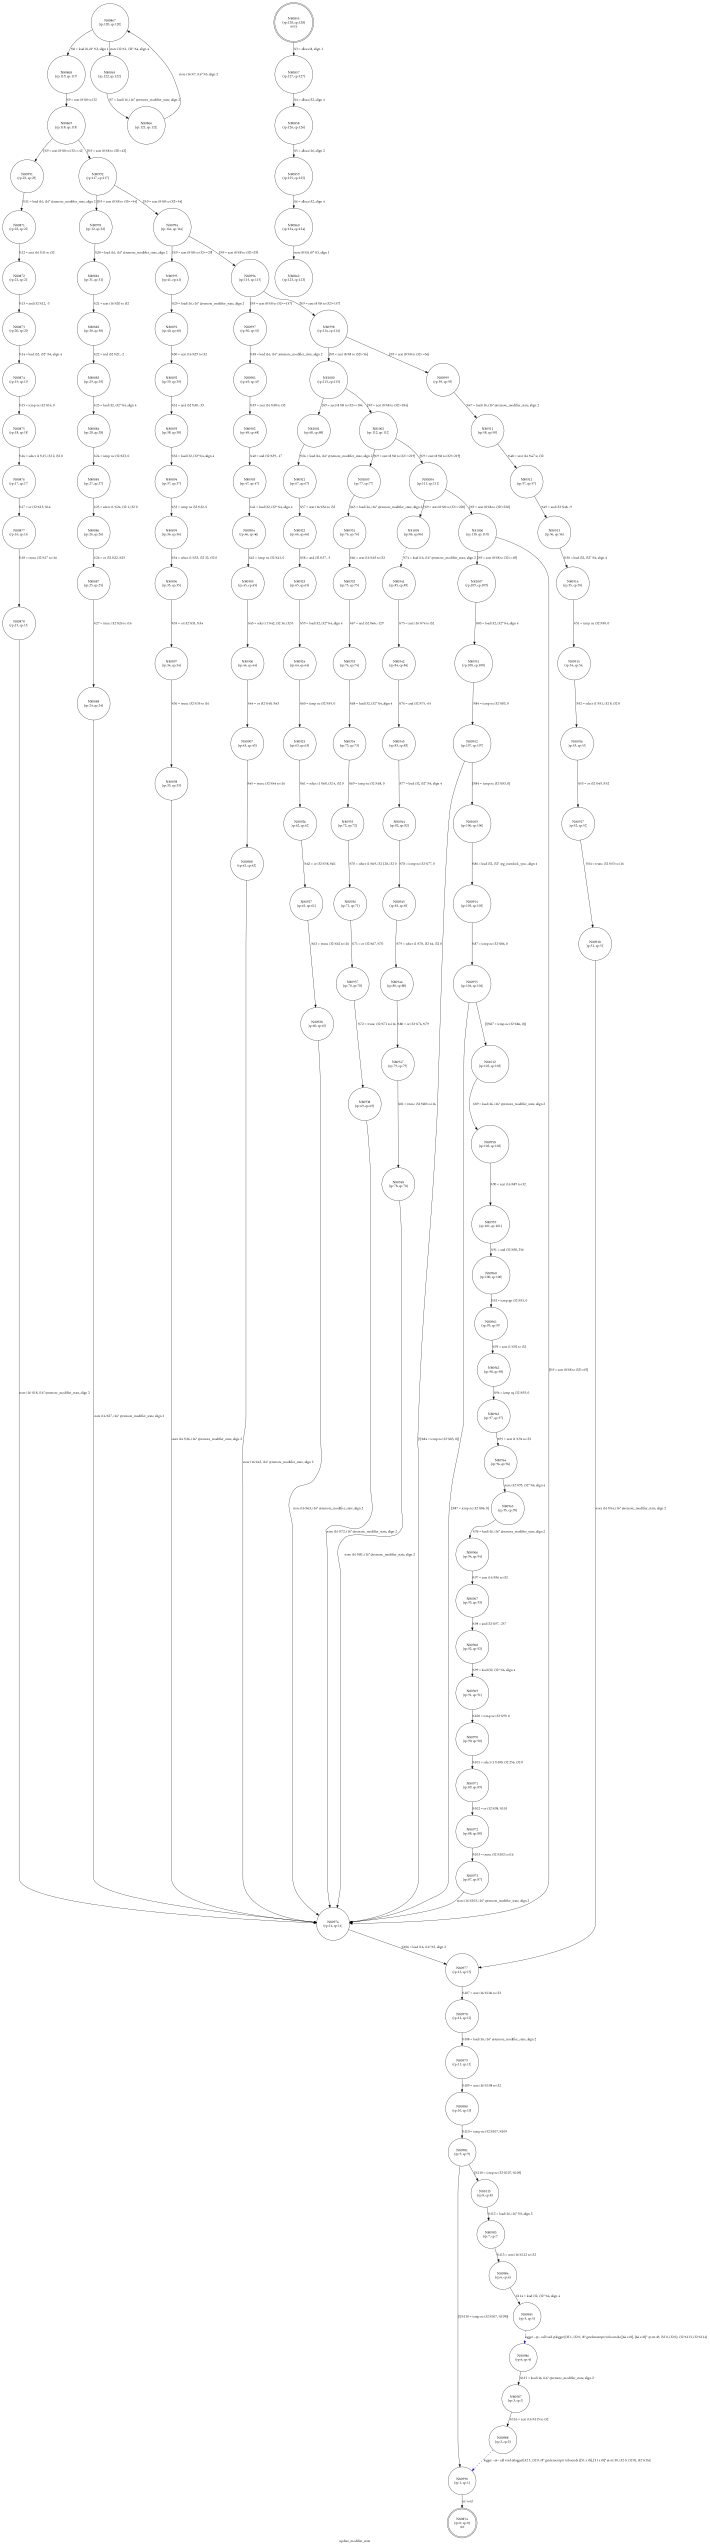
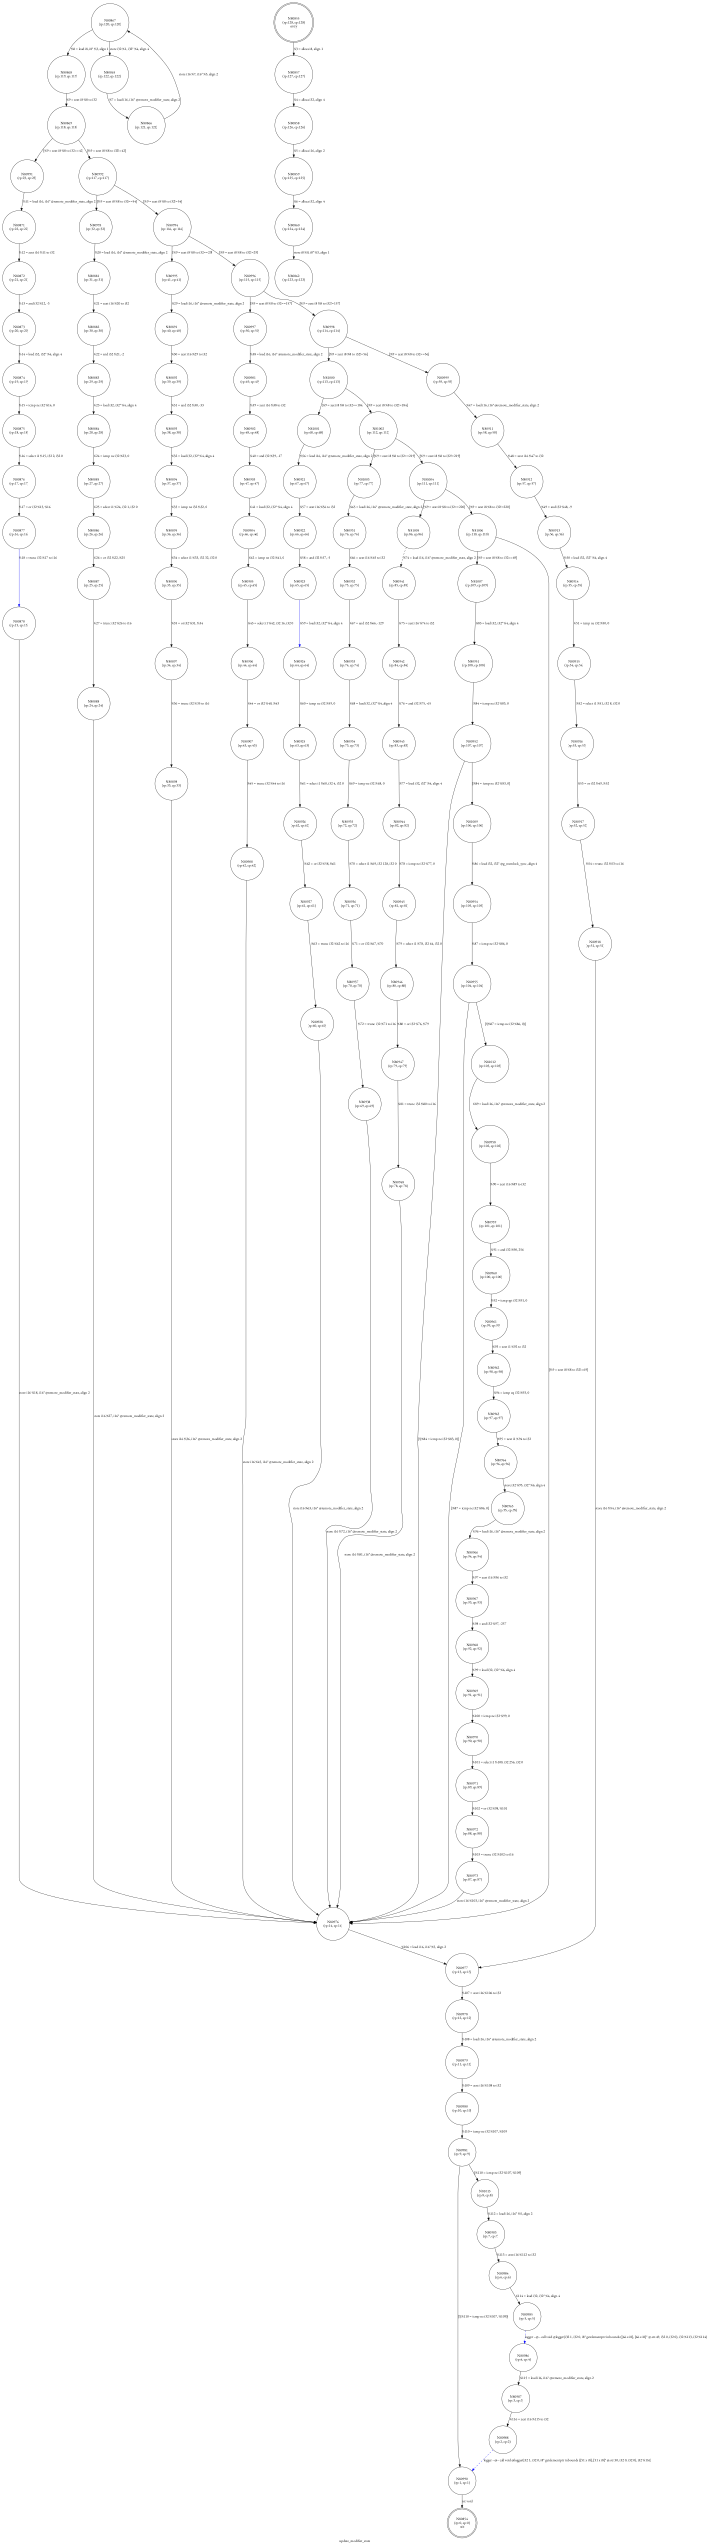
edge "N80877 (rp:16, ep:16)" -> "N80878 (rp:15, ep:15)": color black -> blue
edge "N80923 (rp:65, ep:65)" -> "N80924 (rp:64, ep:64)": color black -> blue
